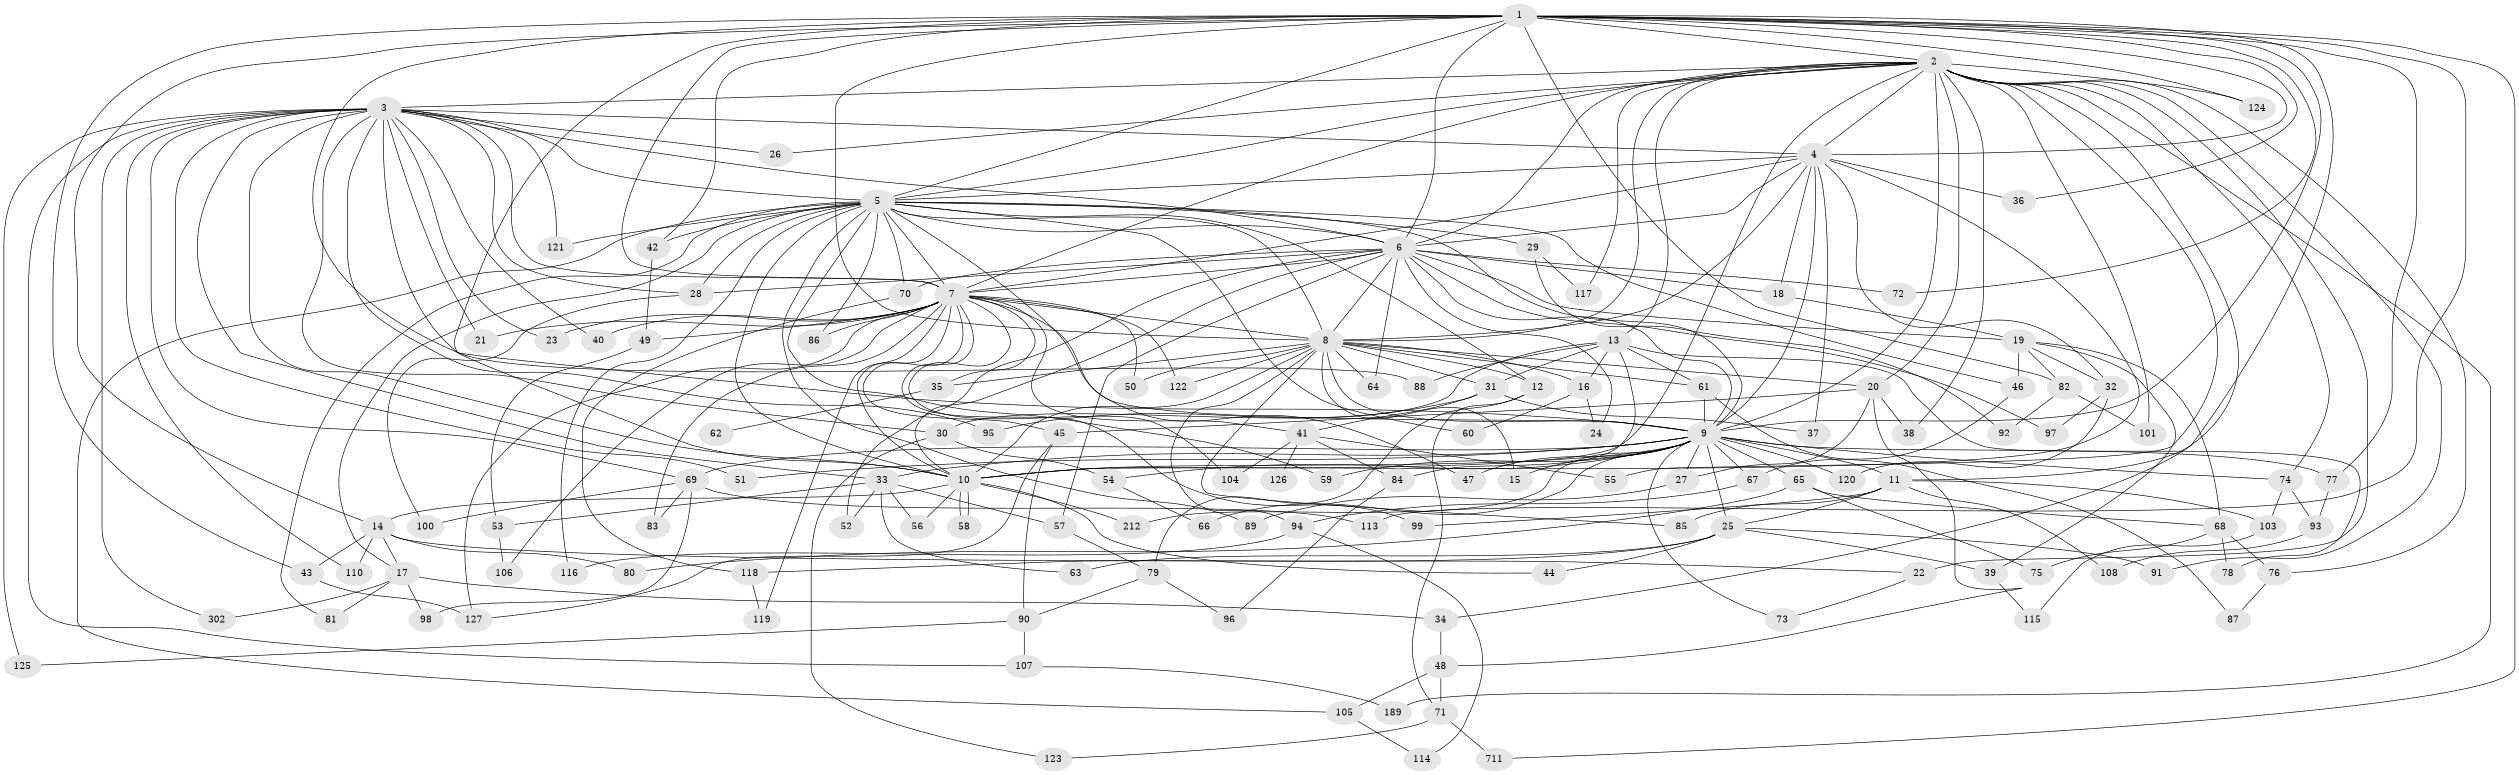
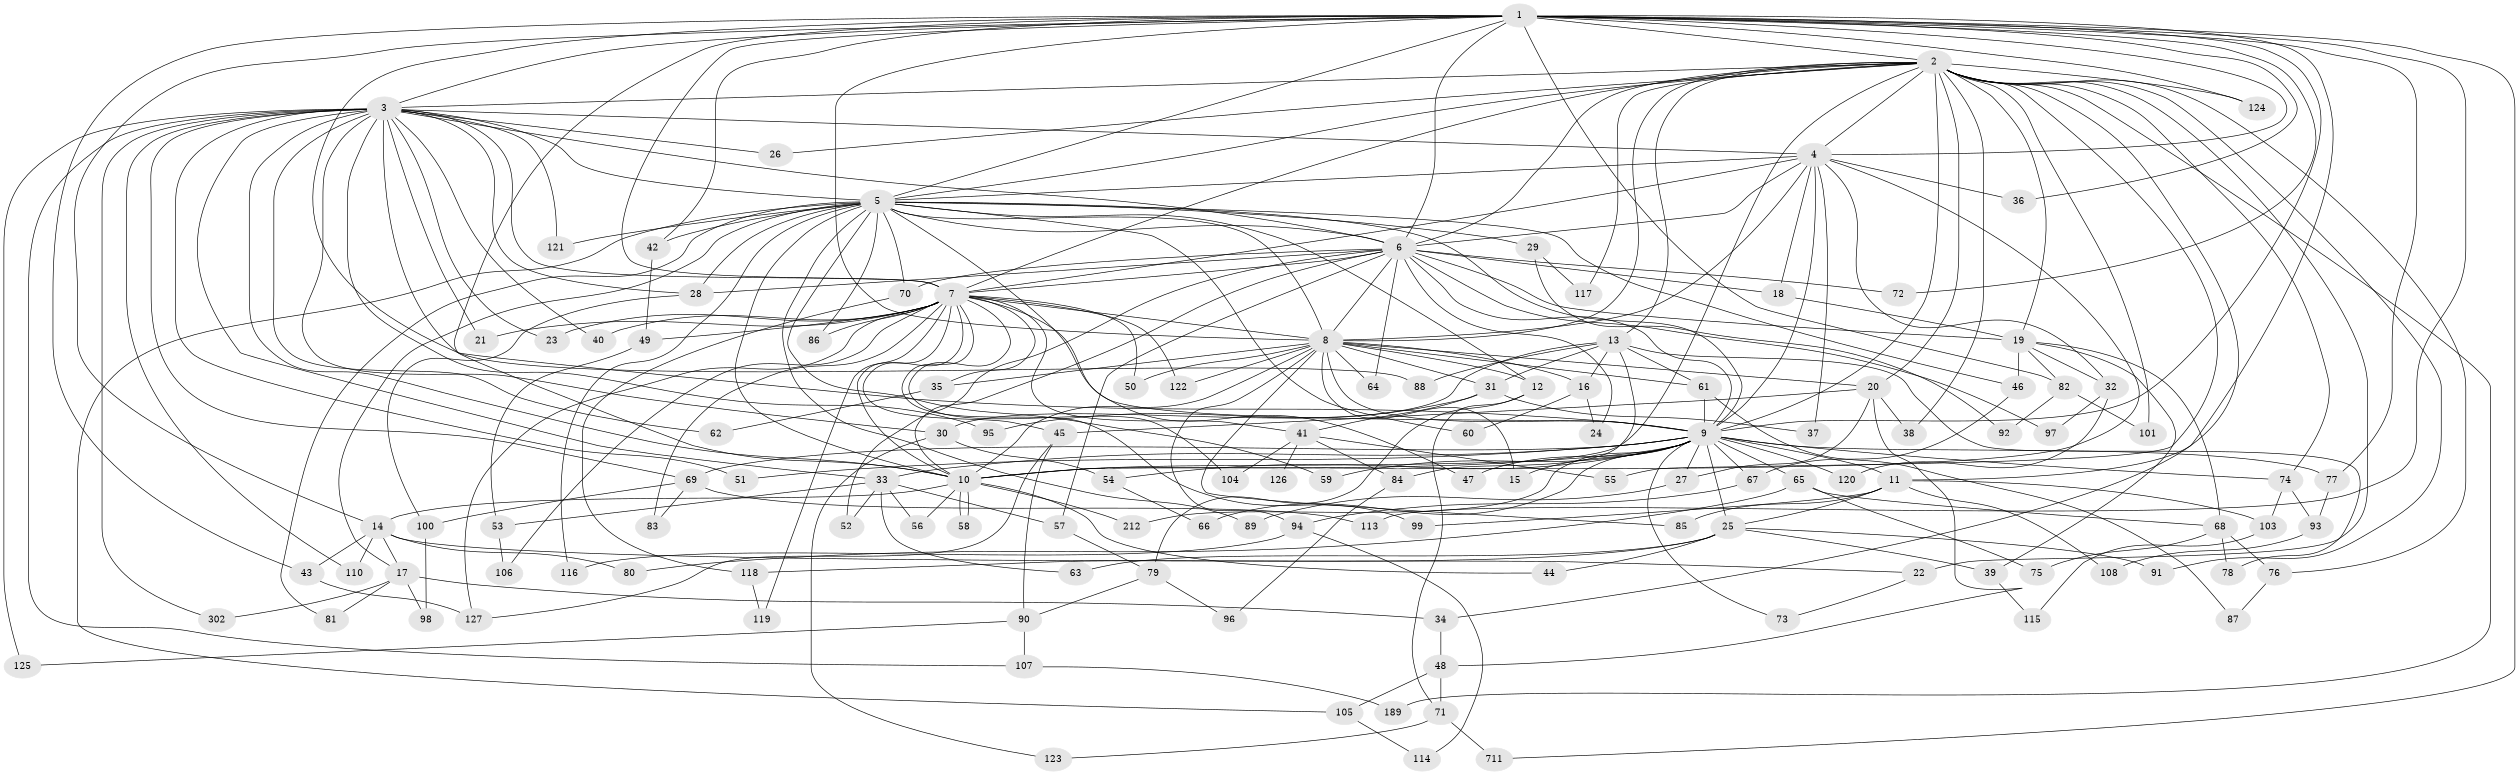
edge "1" -- "3": added
edge "2" -- "19": added
edge "5" -- "7": removed
edge "3" -- "62": added
edge "69" -- "98": now "100" -- "98"
